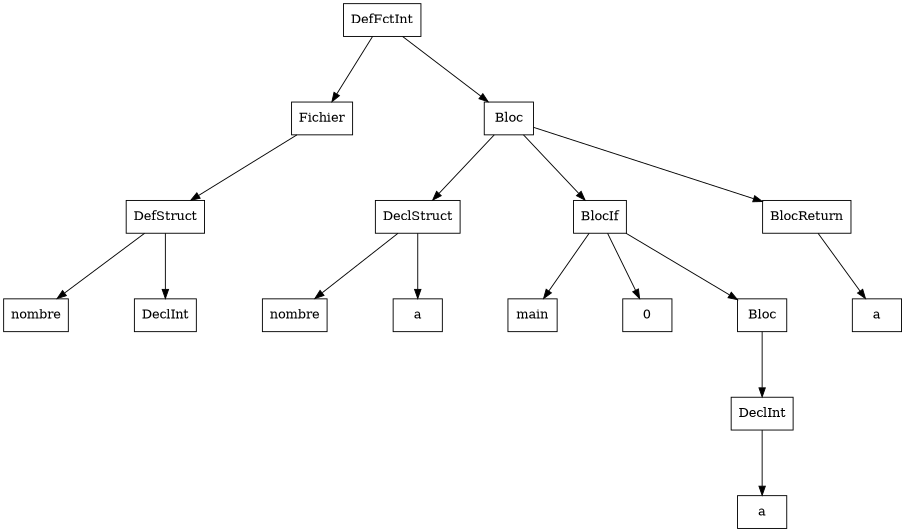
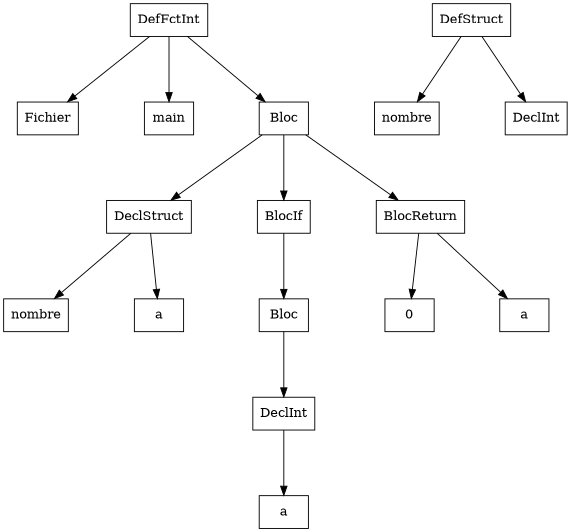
edge "Fichier" -> "DefStruct": removed
edge "BlocIf" -> "main": now "DefFctInt" -> "main"
edge "BlocIf" -> "0": now "BlocReturn" -> "0"
